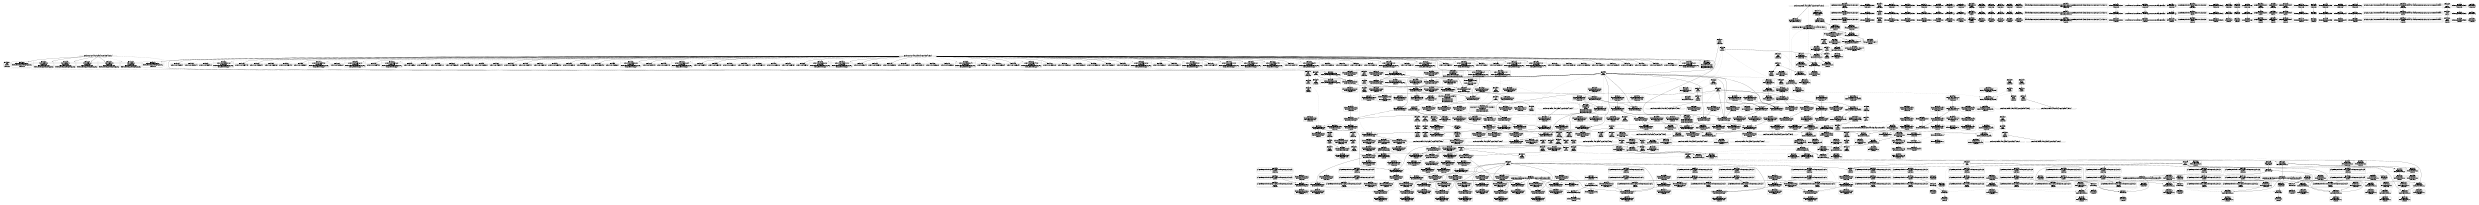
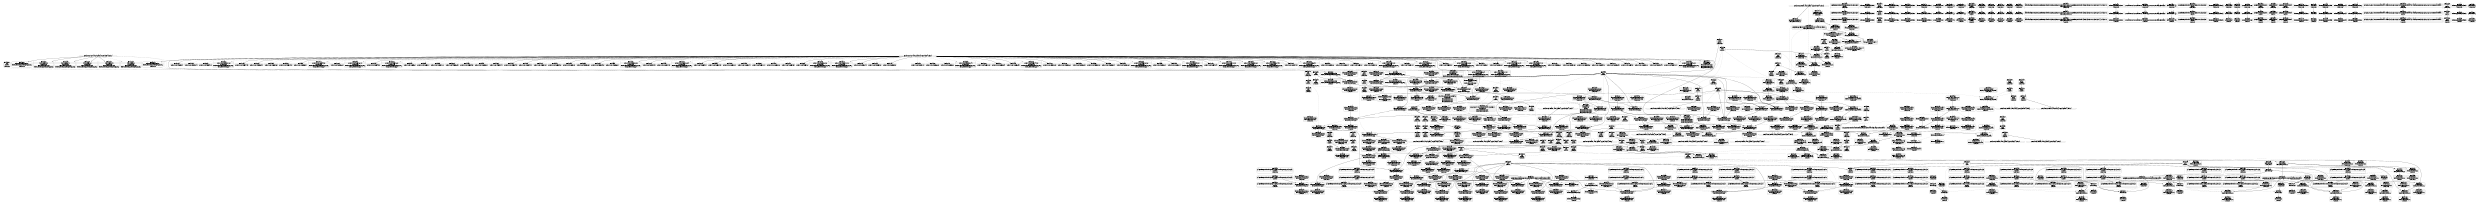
node "CE0x61c19f0": removed
